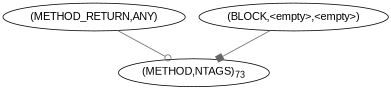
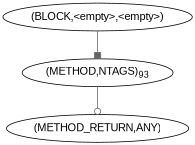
edge "(METHOD_RETURN,ANY)" -> "(METHOD,NTAGS)": reversed
node "(METHOD,NTAGS)": text "73" -> "93"
